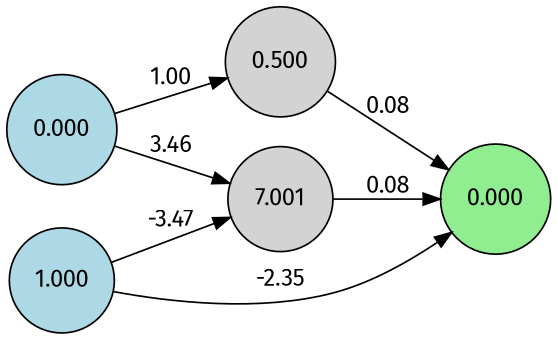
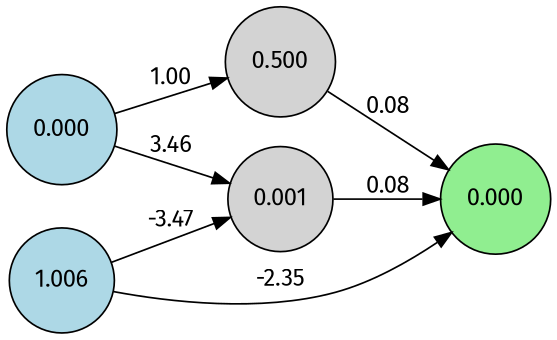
node "7.001": label "7.001" -> "0.001"
node "1.000": label "1.000" -> "1.006"
